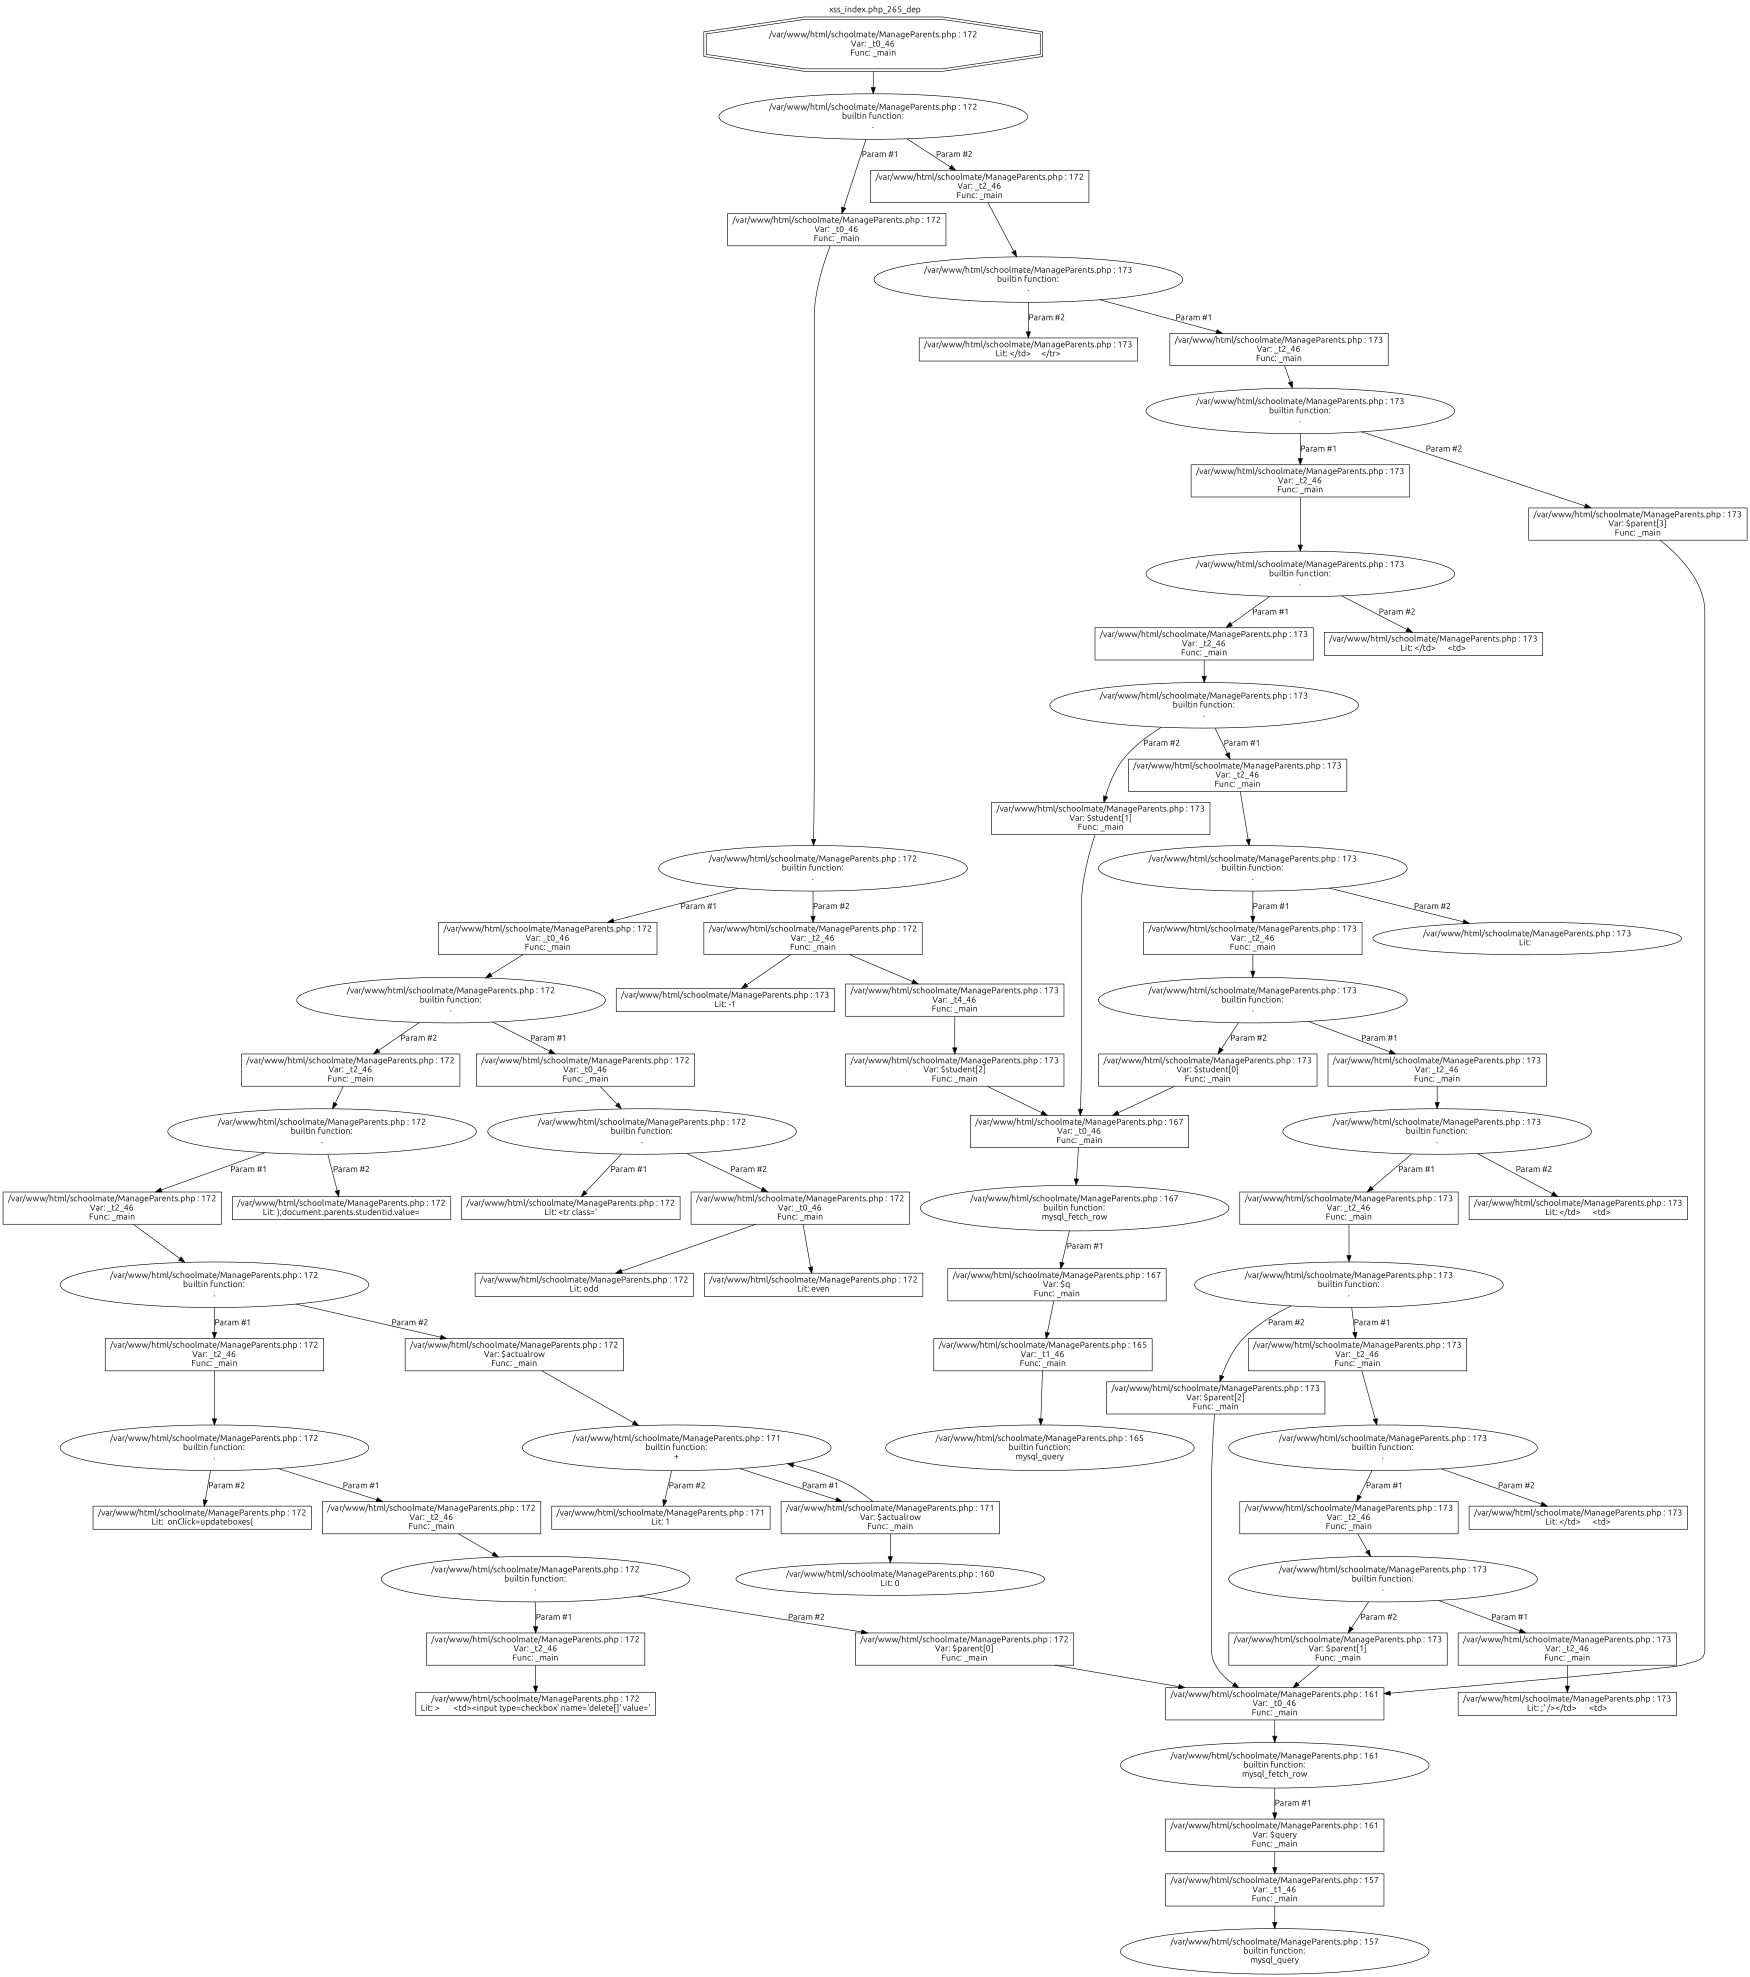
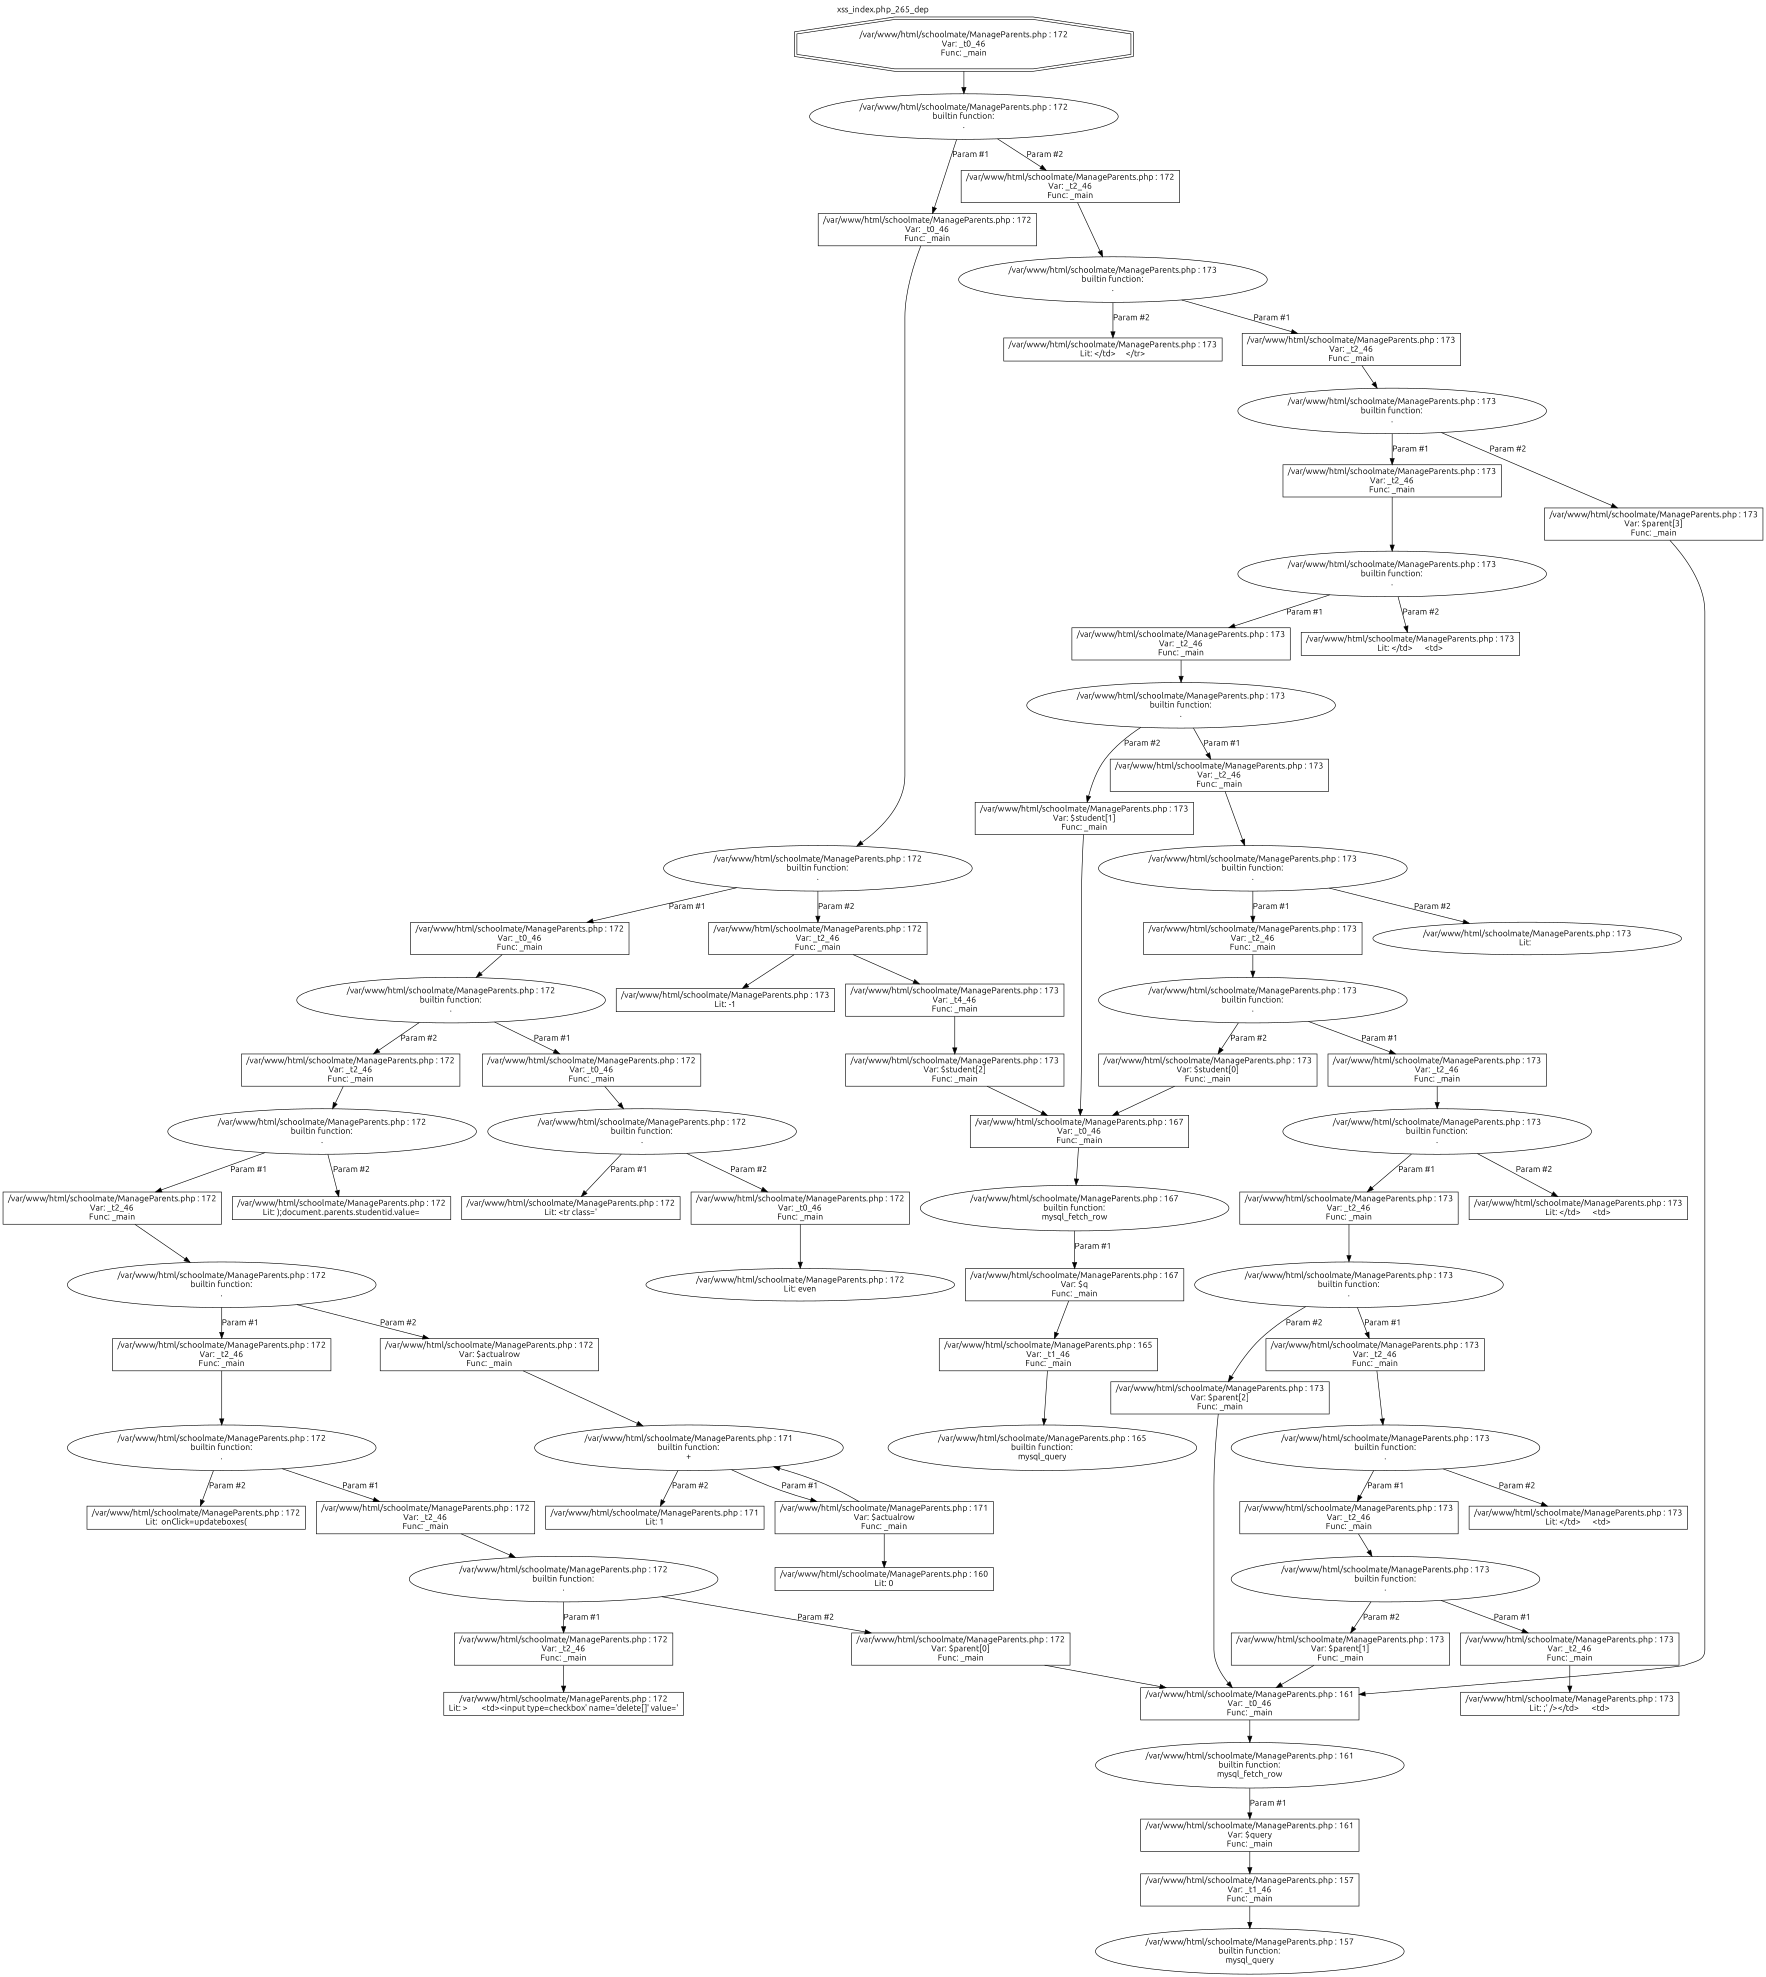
node "/var/www/html/schoolmate/ManageParents.php : 172 Lit: odd": removed
node "/var/www/html/schoolmate/ManageParents.php : 172 Lit: even": shape box -> ellipse
node "/var/www/html/schoolmate/ManageParents.php : 160 Lit: 0": shape ellipse -> box
